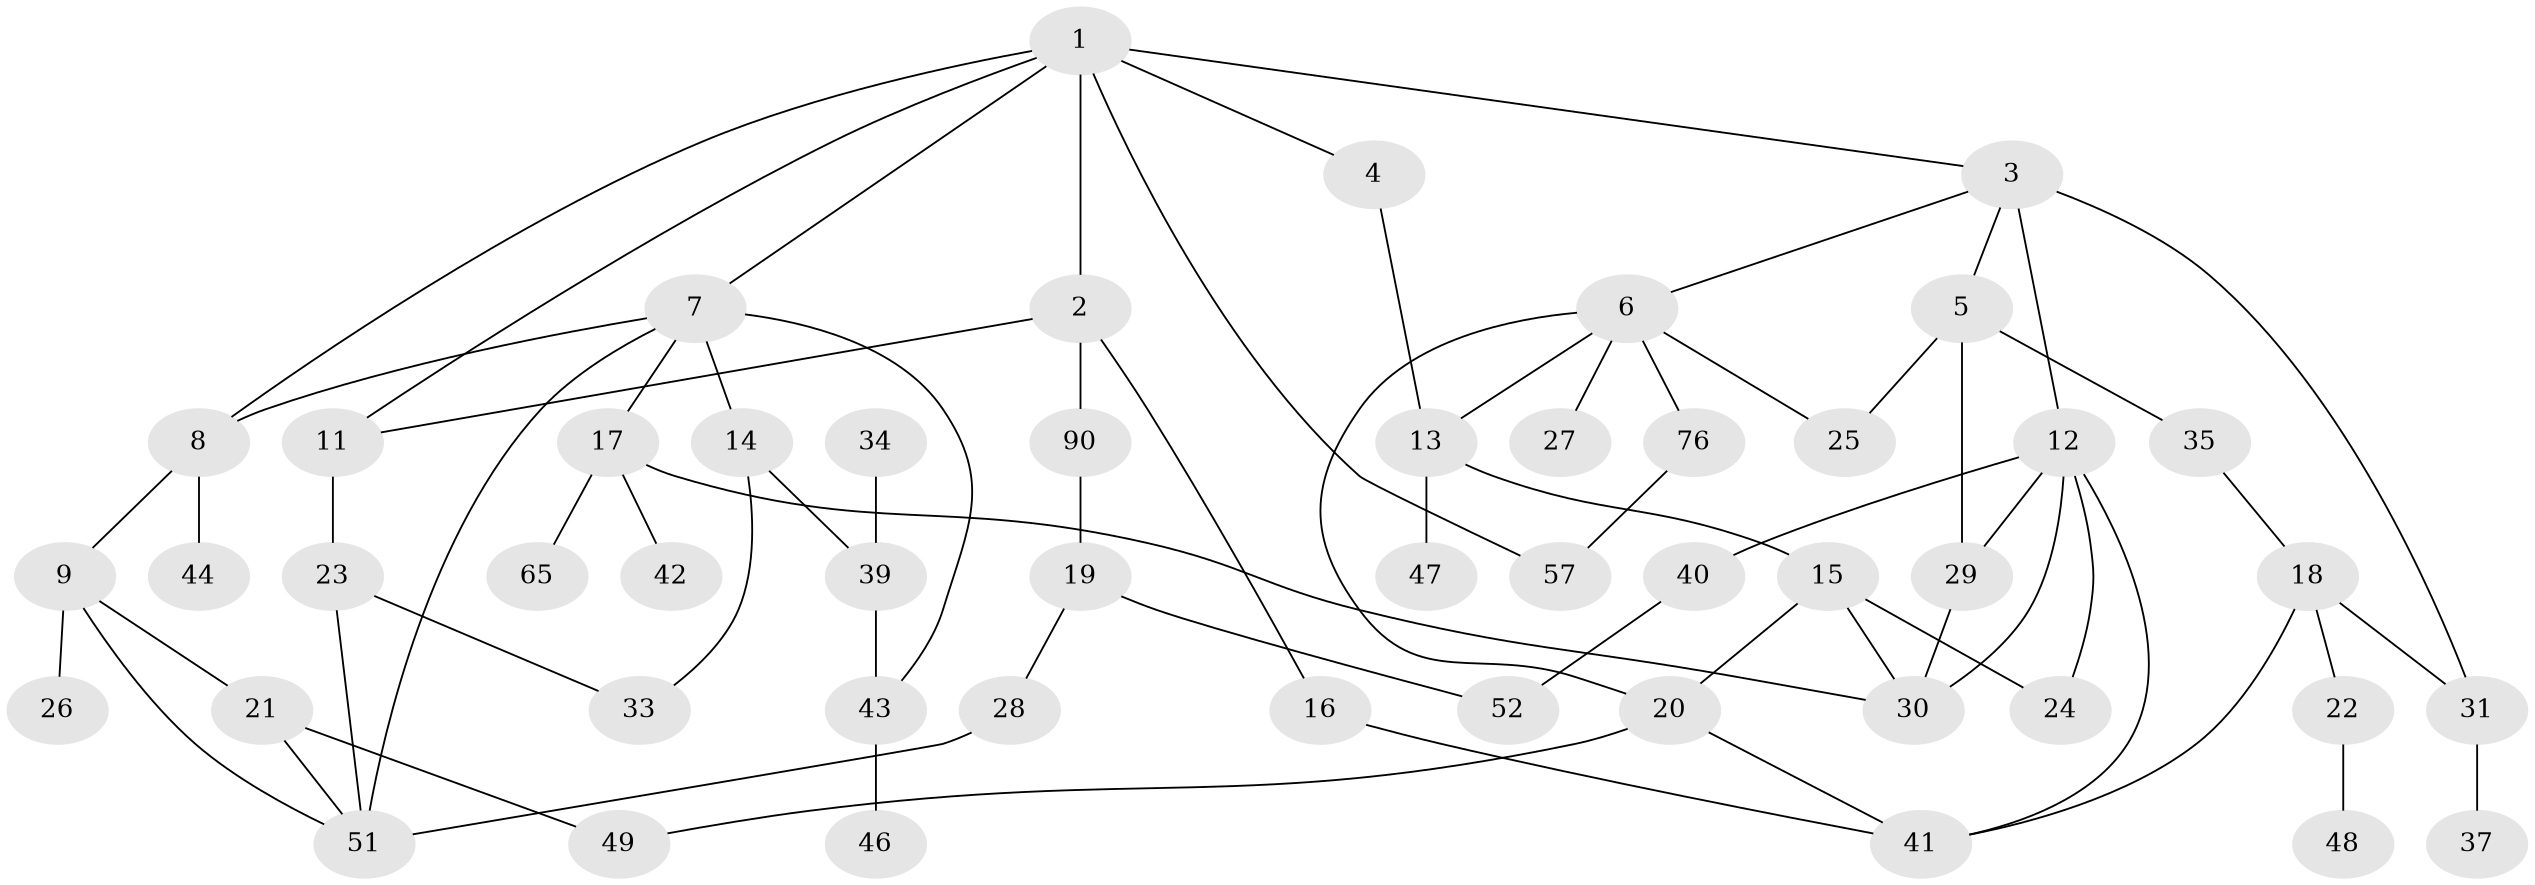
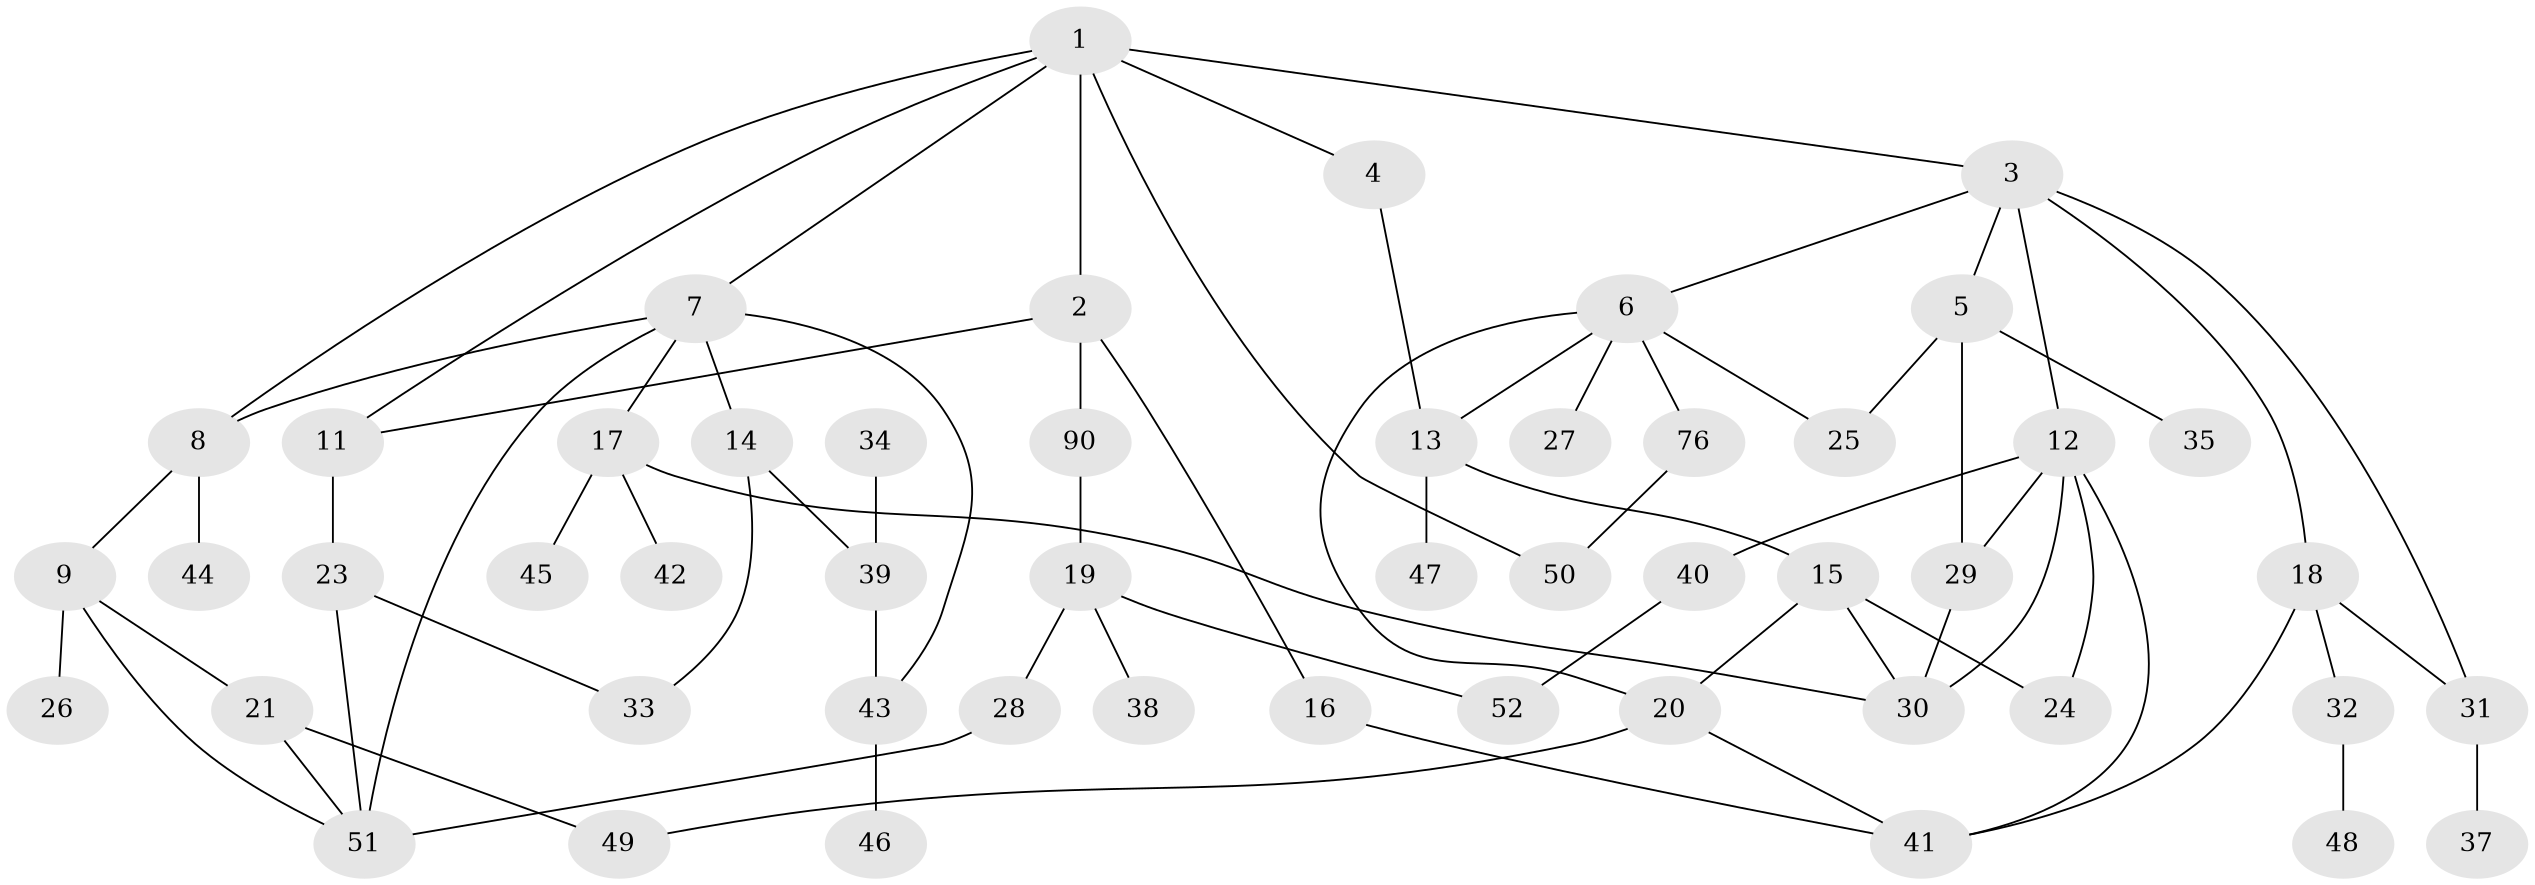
edge "35" -- "18": now "3" -- "18"
node "65": label "65" -> "45"
node "57": label "57" -> "50"
node "38": added
node "22": label "22" -> "32"
